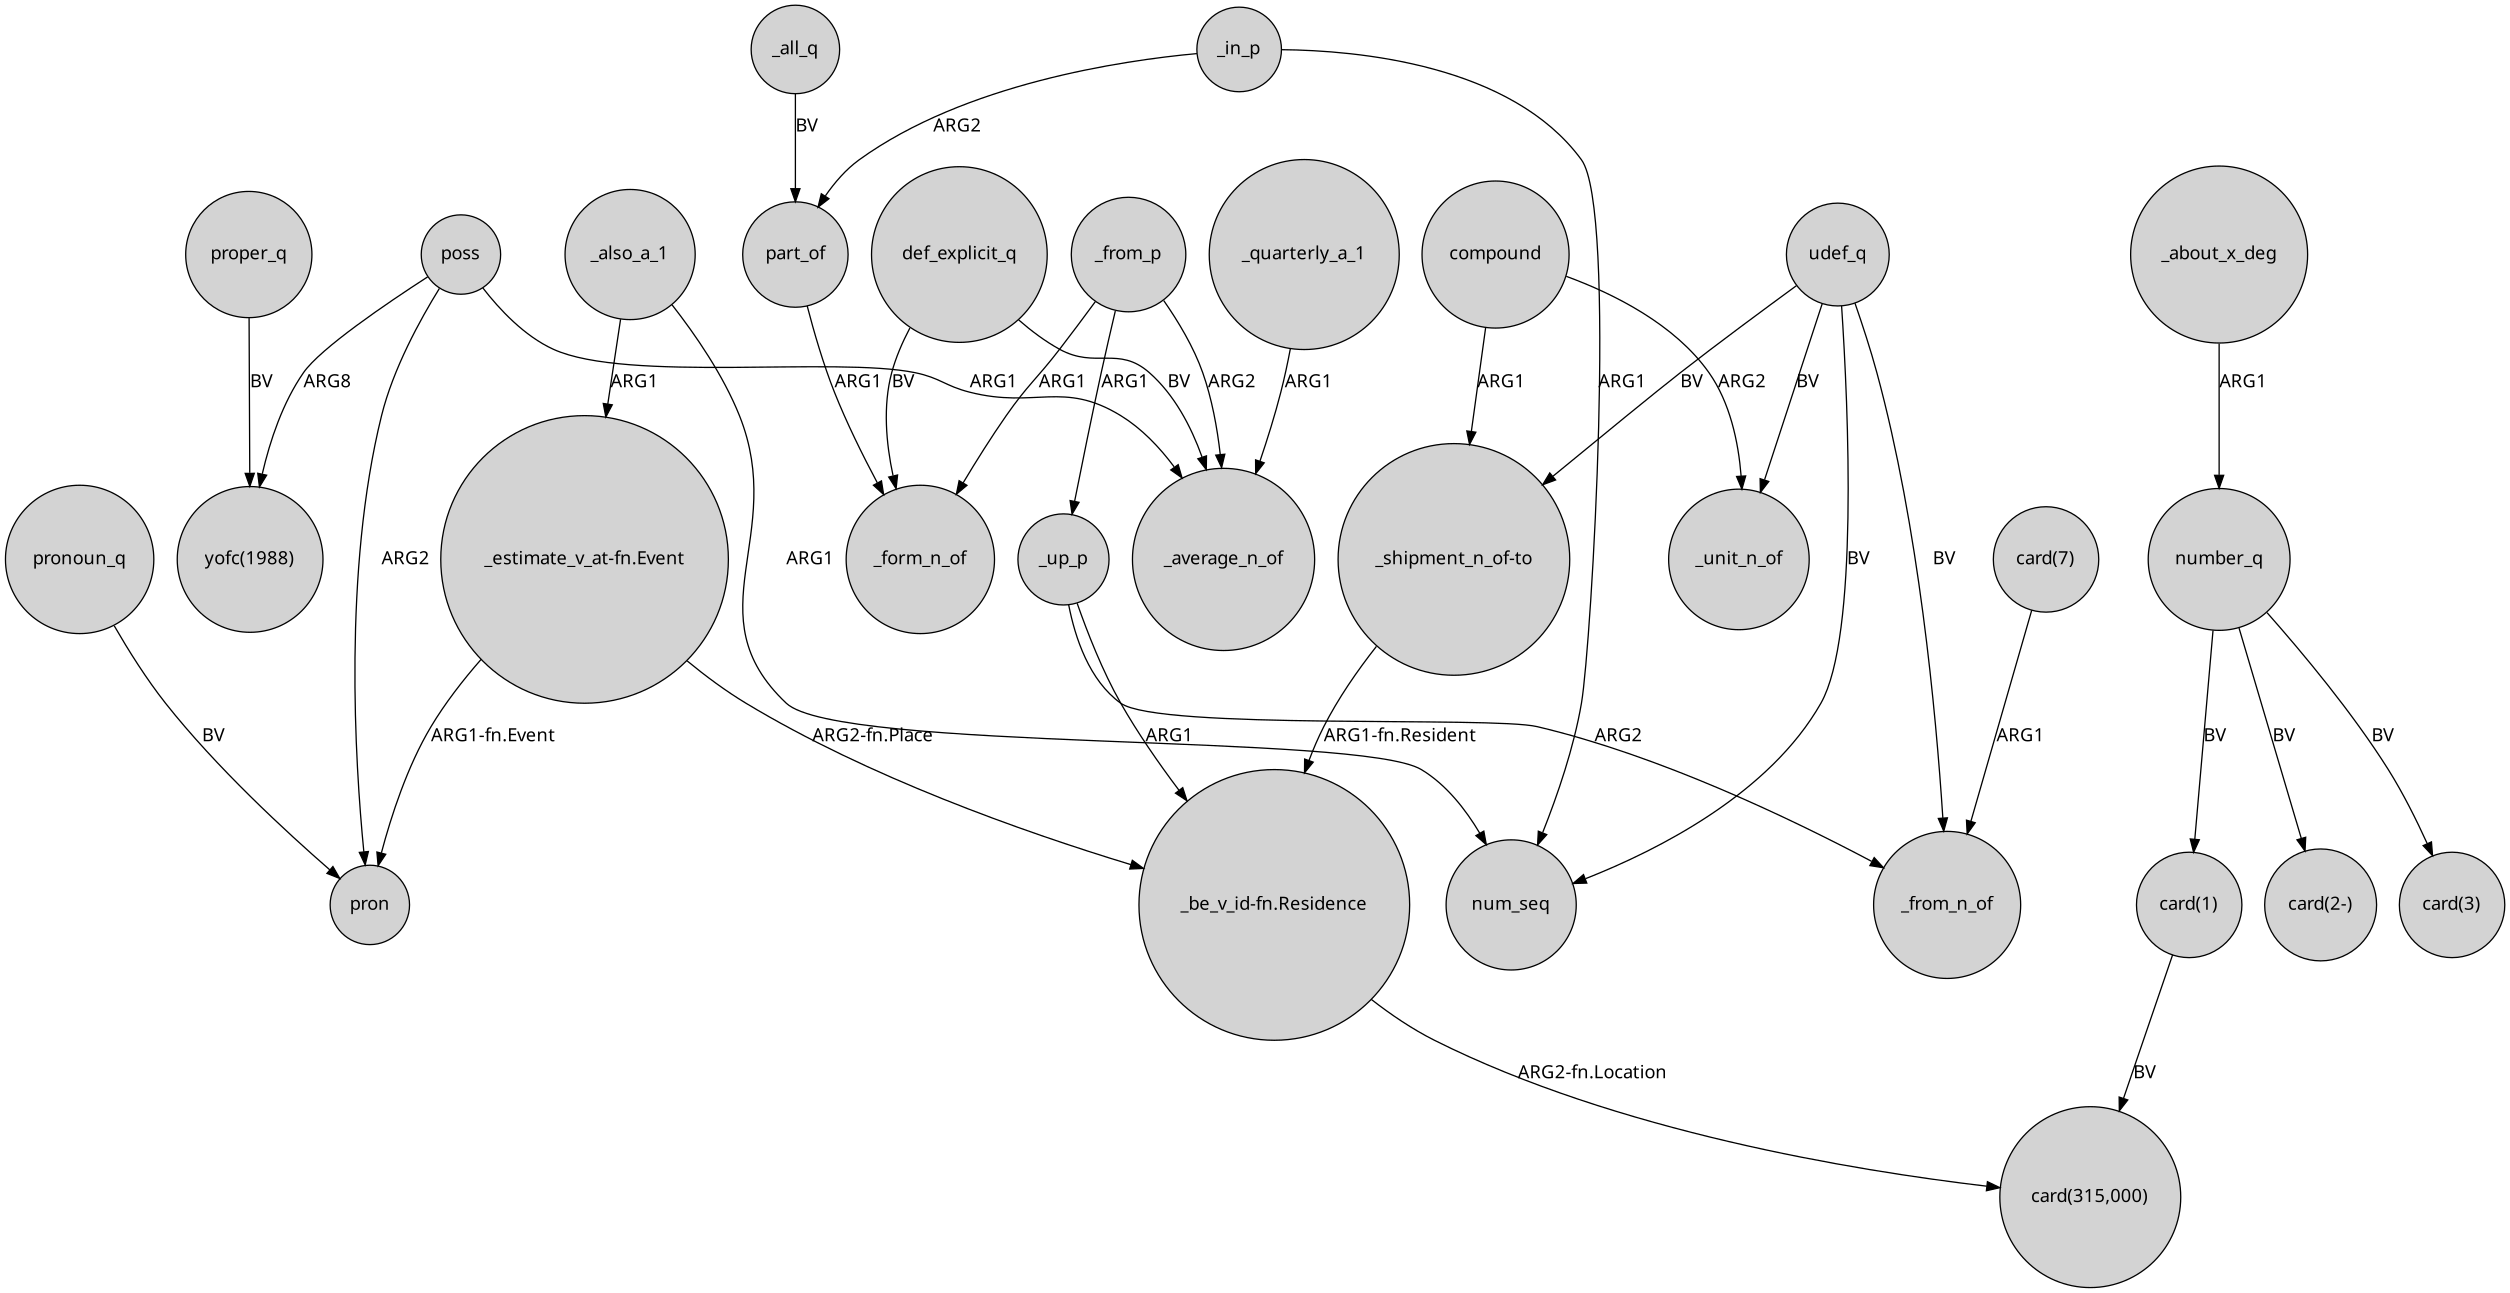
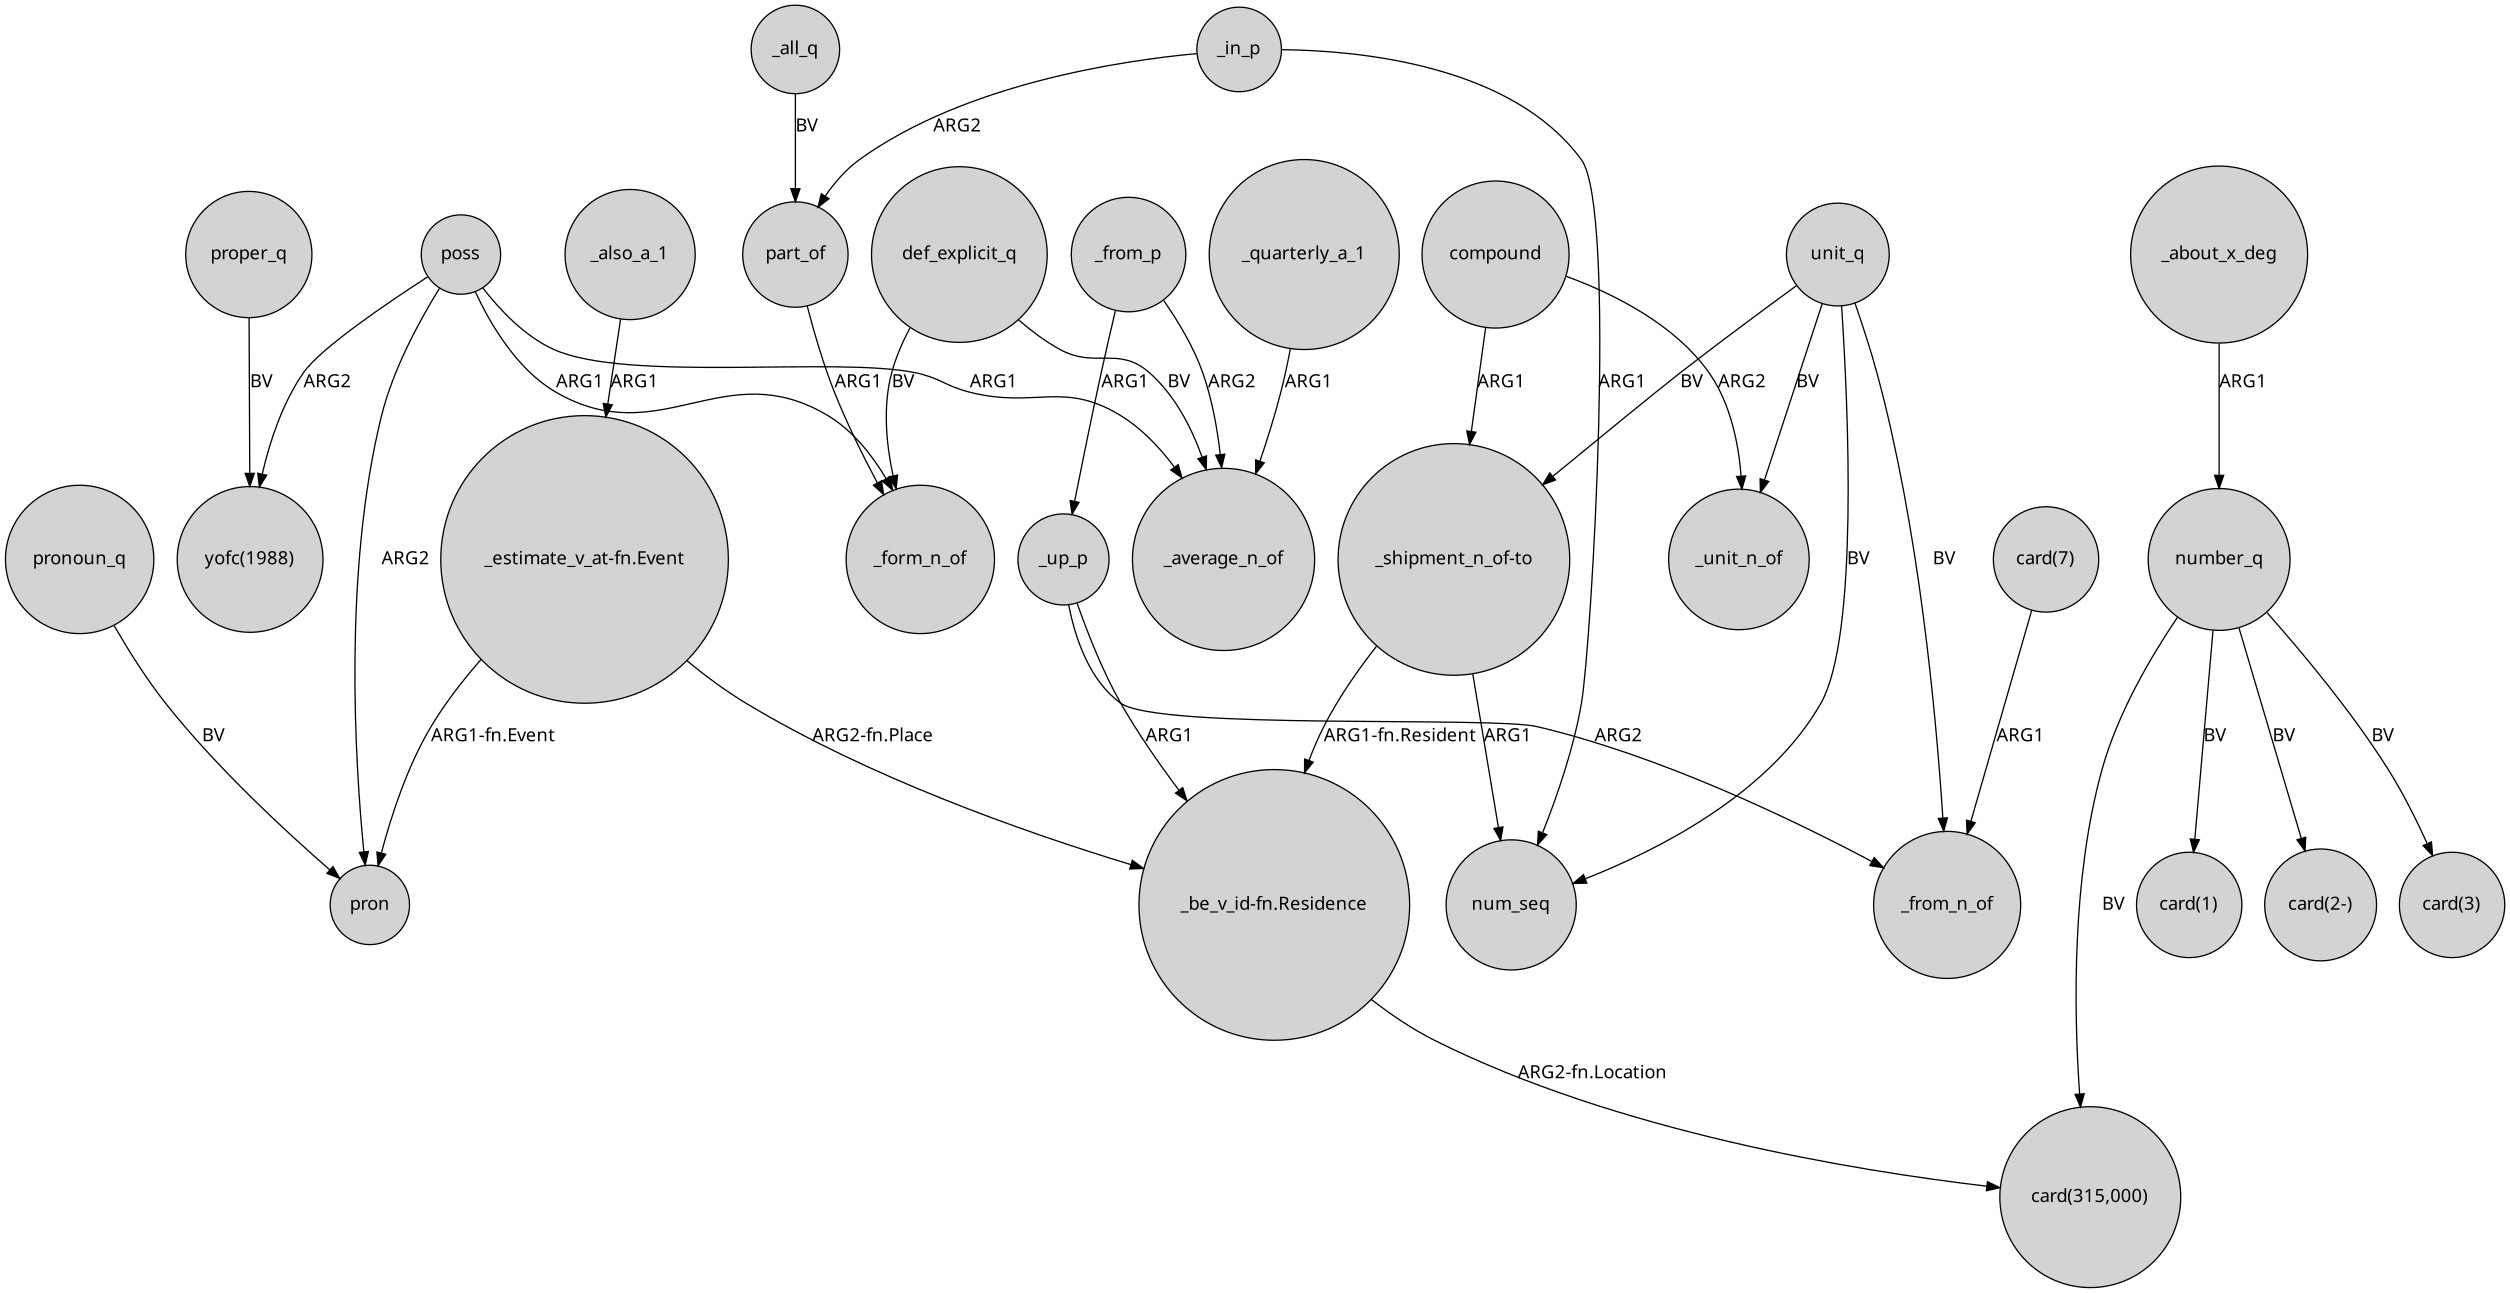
node "udef_q": label "udef_q" -> "unit_q"
edge "poss" -> "yofc(1988)": label "ARG8" -> "ARG2"
edge "_from_p" -> "_form_n_of": now "poss" -> "_form_n_of"
edge "_also_a_1" -> "num_seq": now "_shipment_n_of-to" -> "num_seq"
edge "card(1)" -> "card(315,000)": now "number_q" -> "card(315,000)"
